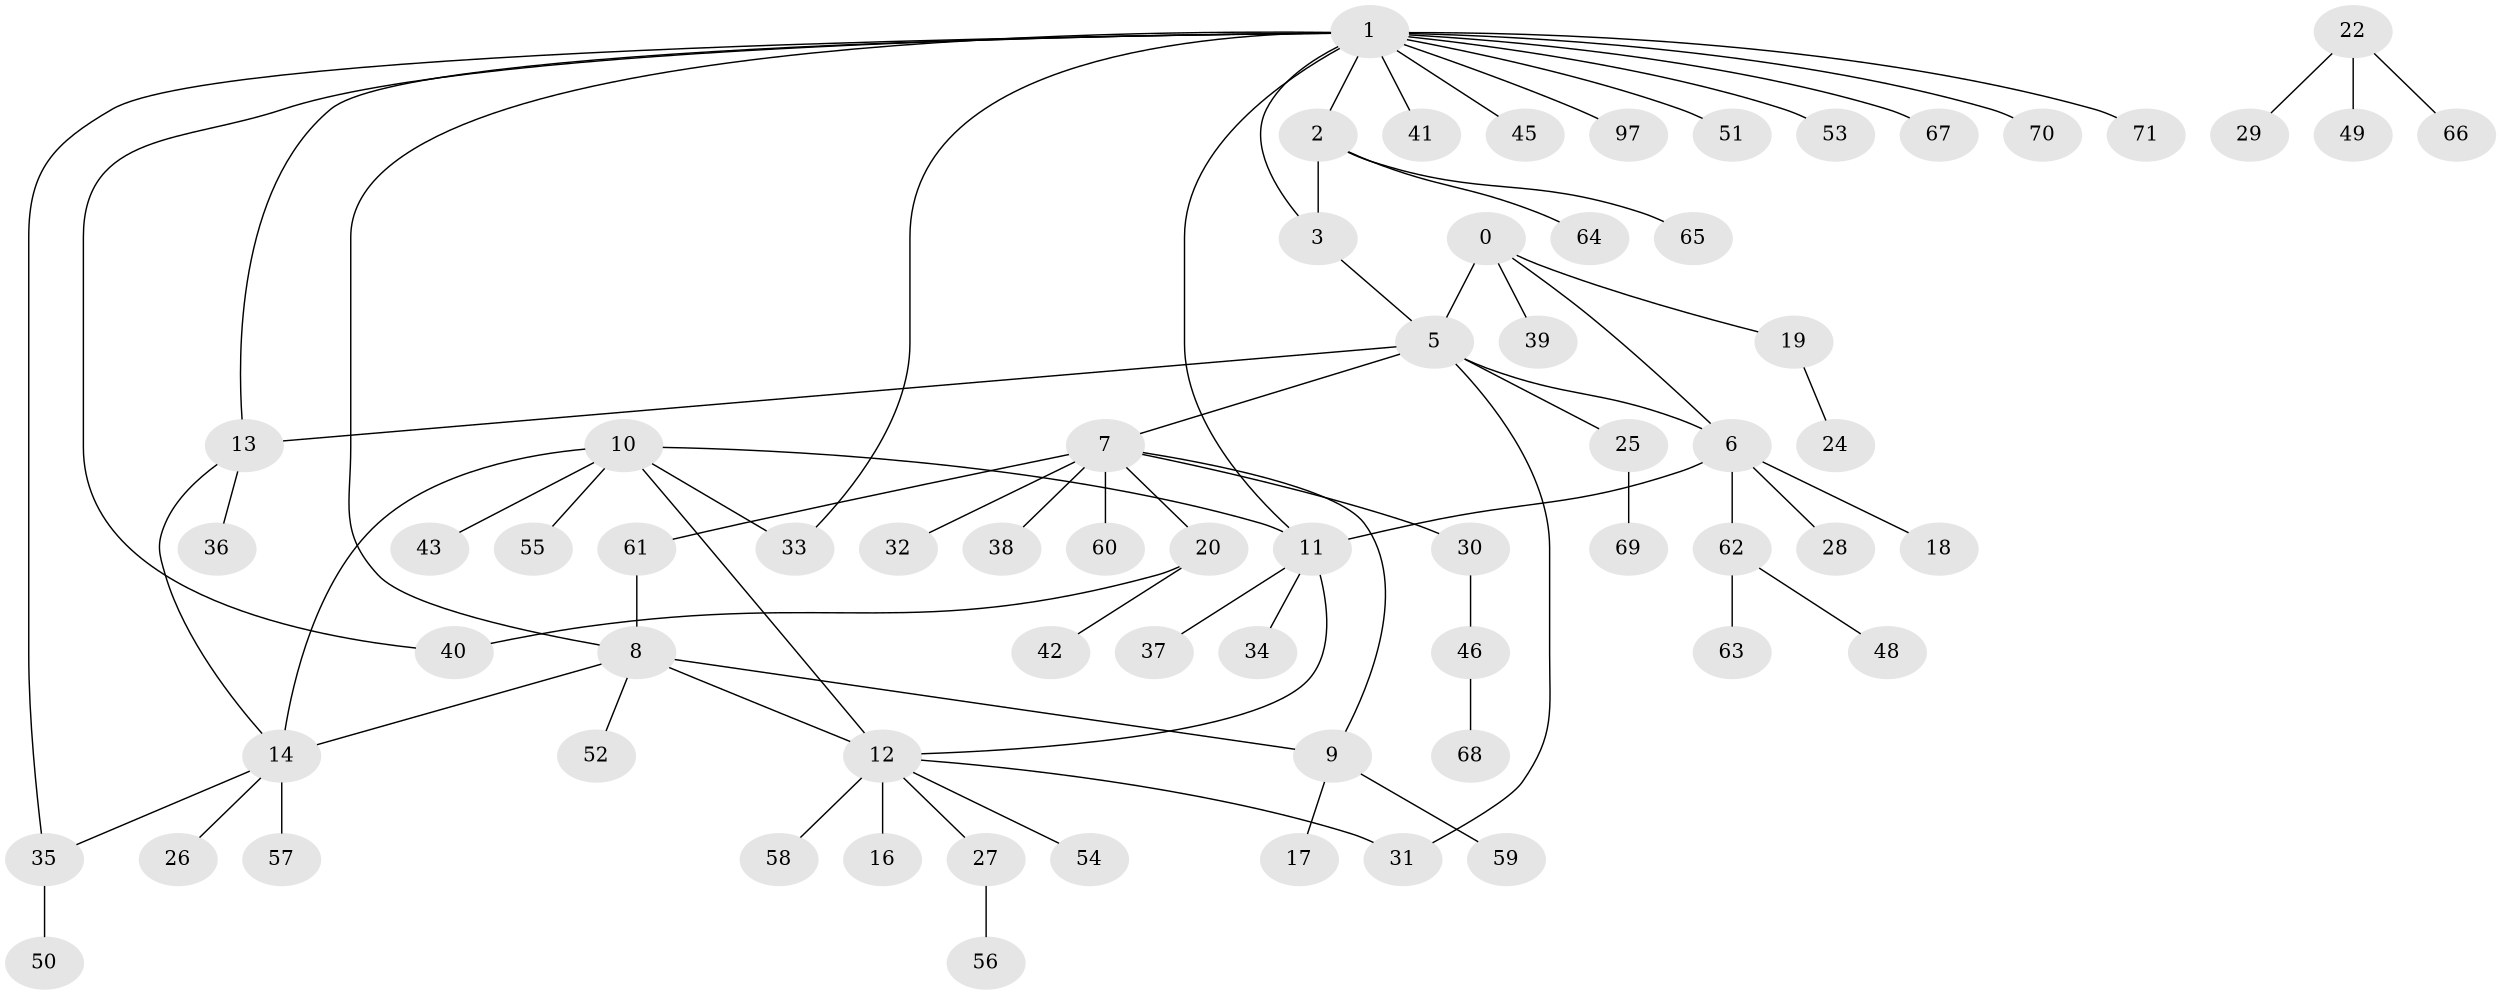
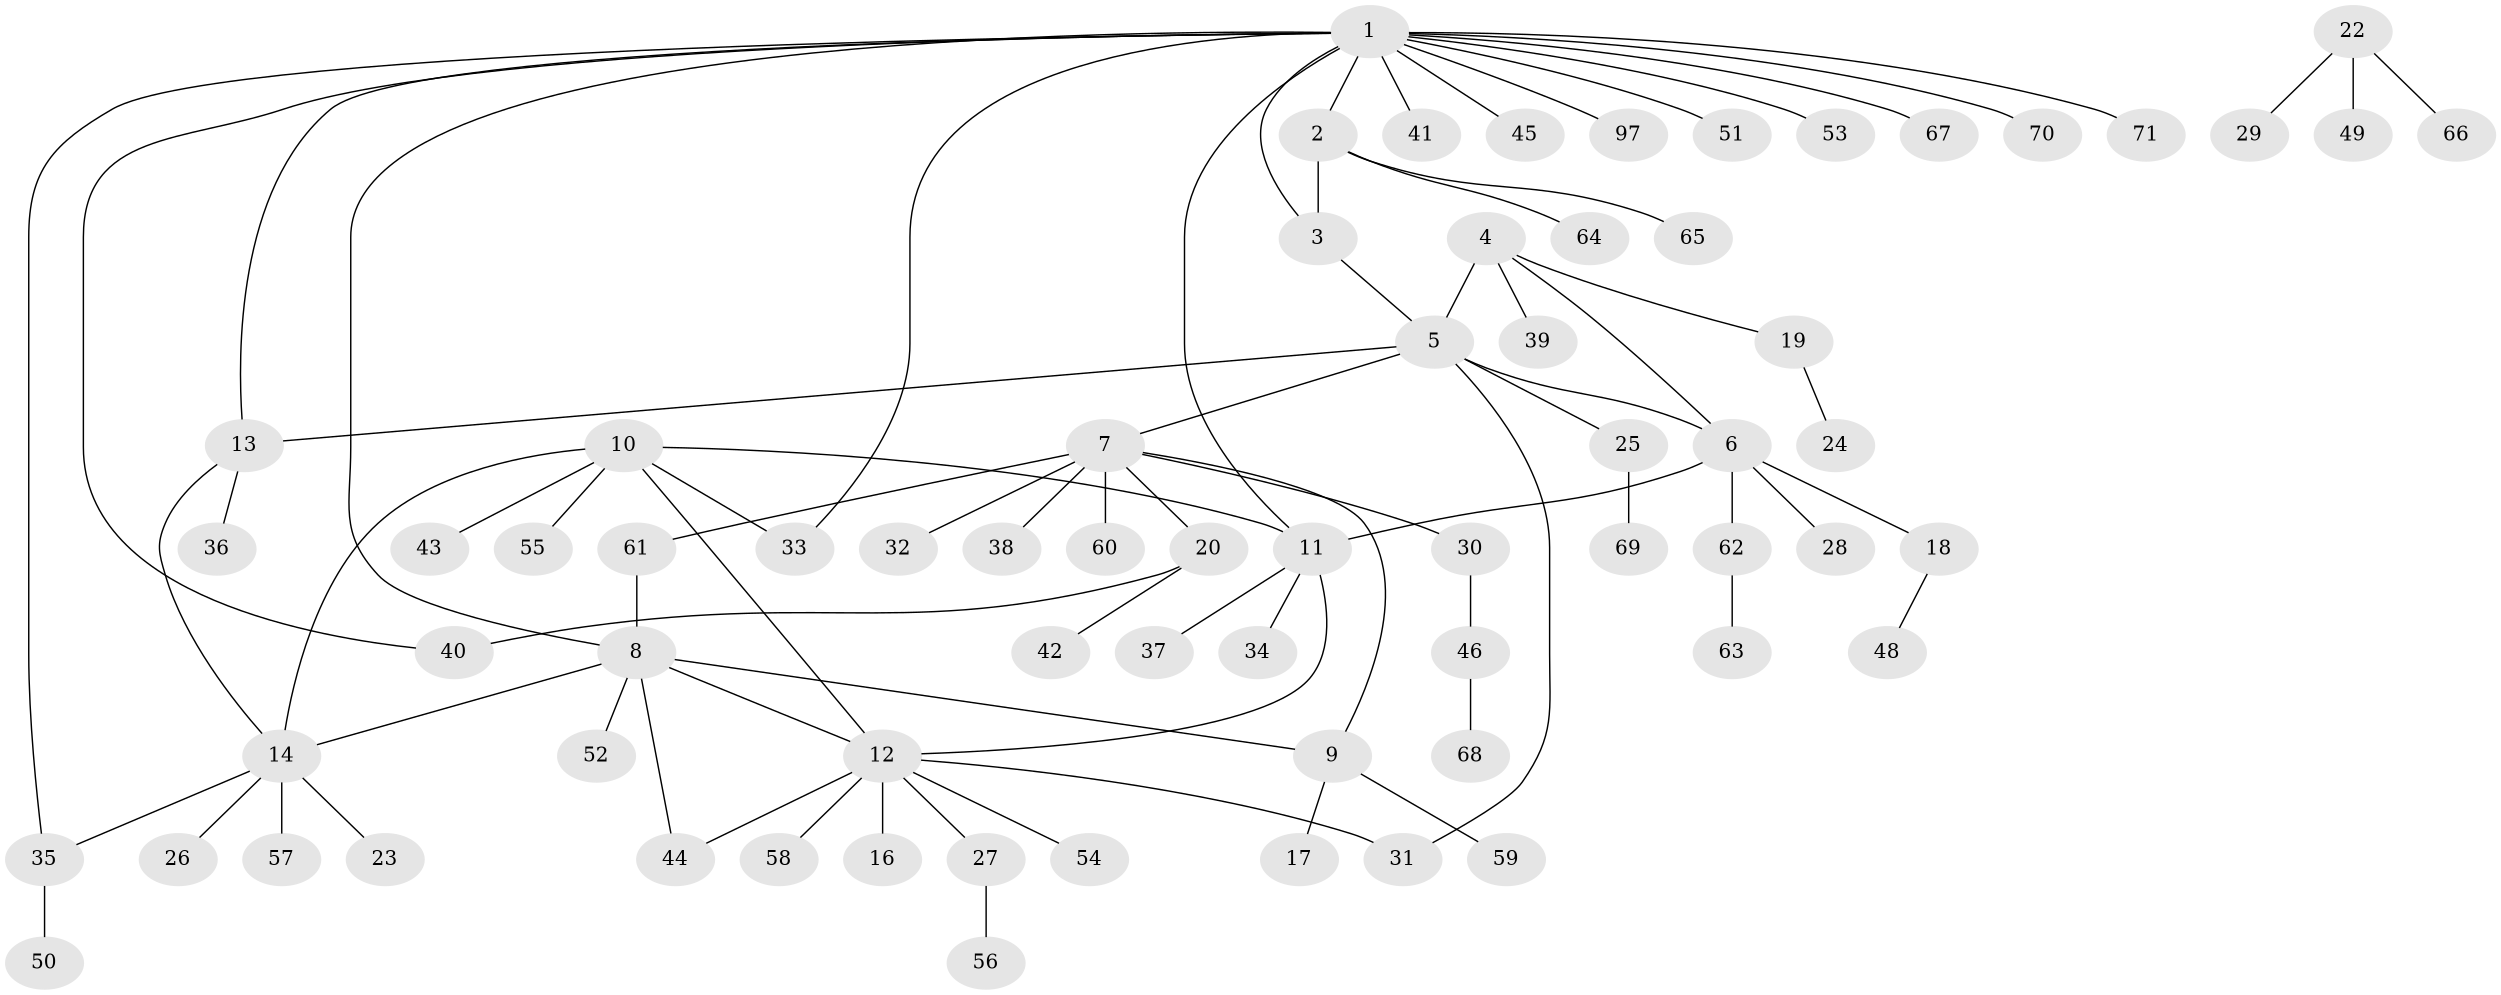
node "0": label "0" -> "4"
edge "62" -- "48": now "18" -- "48"
node "23": added
node "44": added
